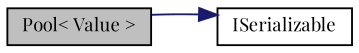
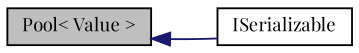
edge "Pool< Value >" -> "ISerializable": reversed
